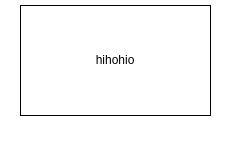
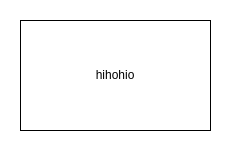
node "hihohio": moved (116, 61) -> (116, 76)
